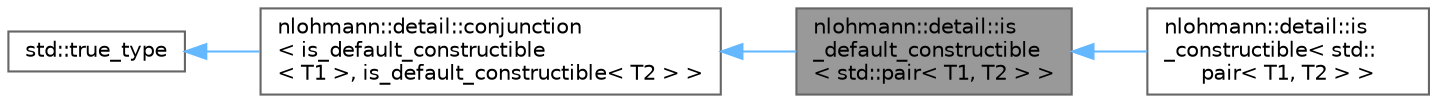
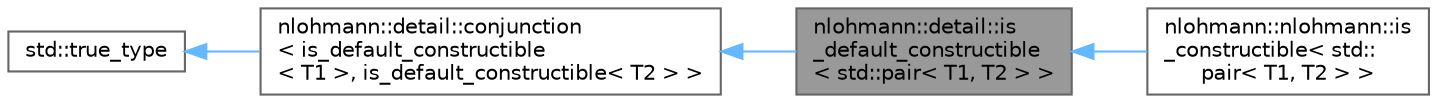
node "nlohmann::detail::is _constructible< std:: pair< T1, T2 > >": label "nlohmann::detail::is _constructible< std:: pair< T1, T2 > >" -> "nlohmann::nlohmann::is _constructible< std:: pair< T1, T2 > >"
